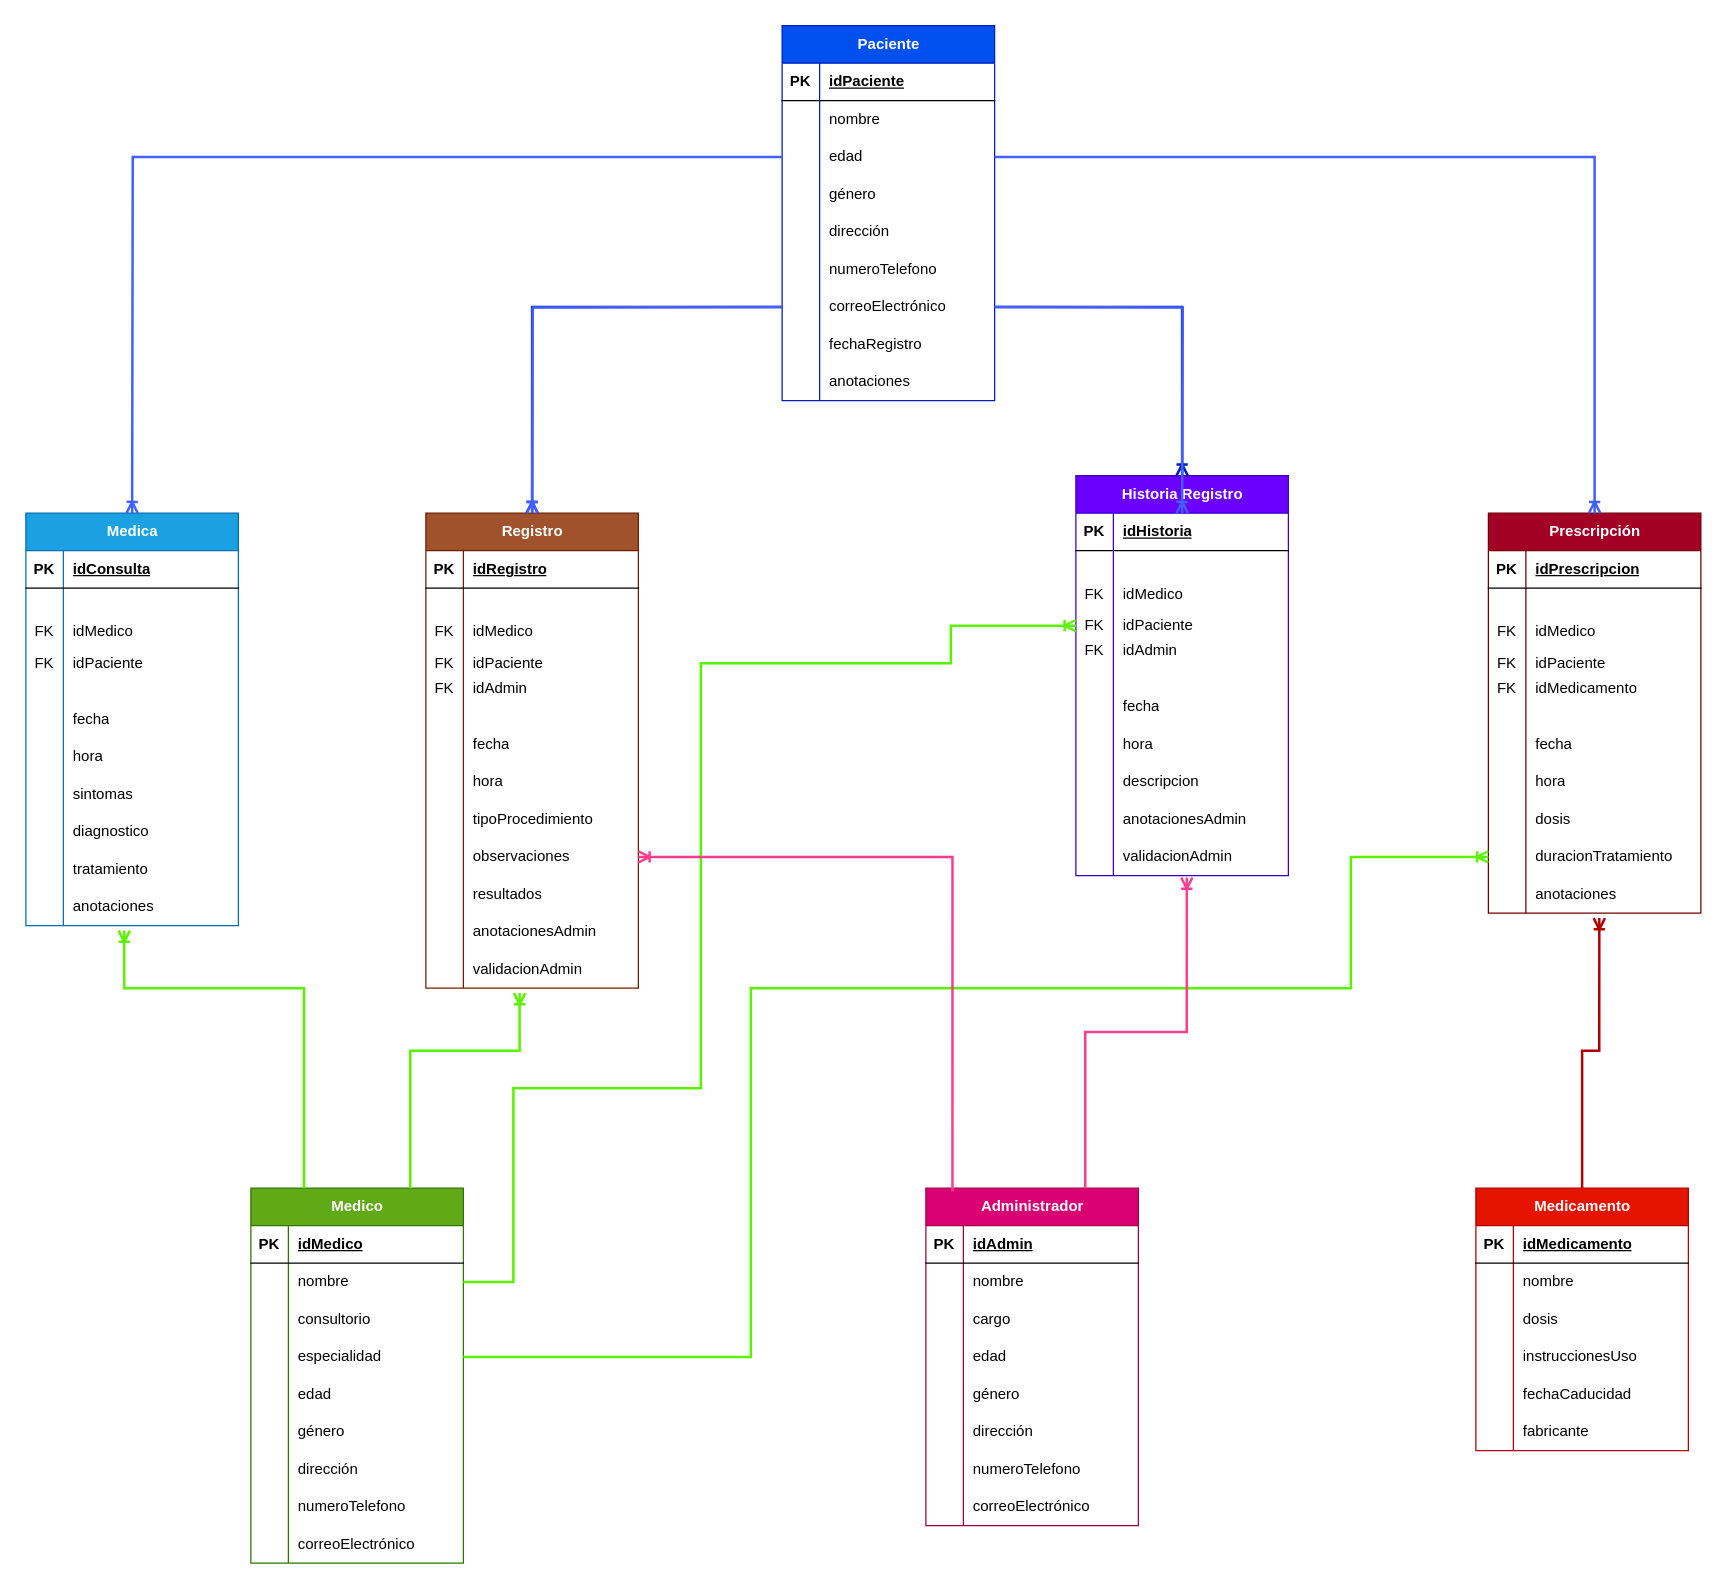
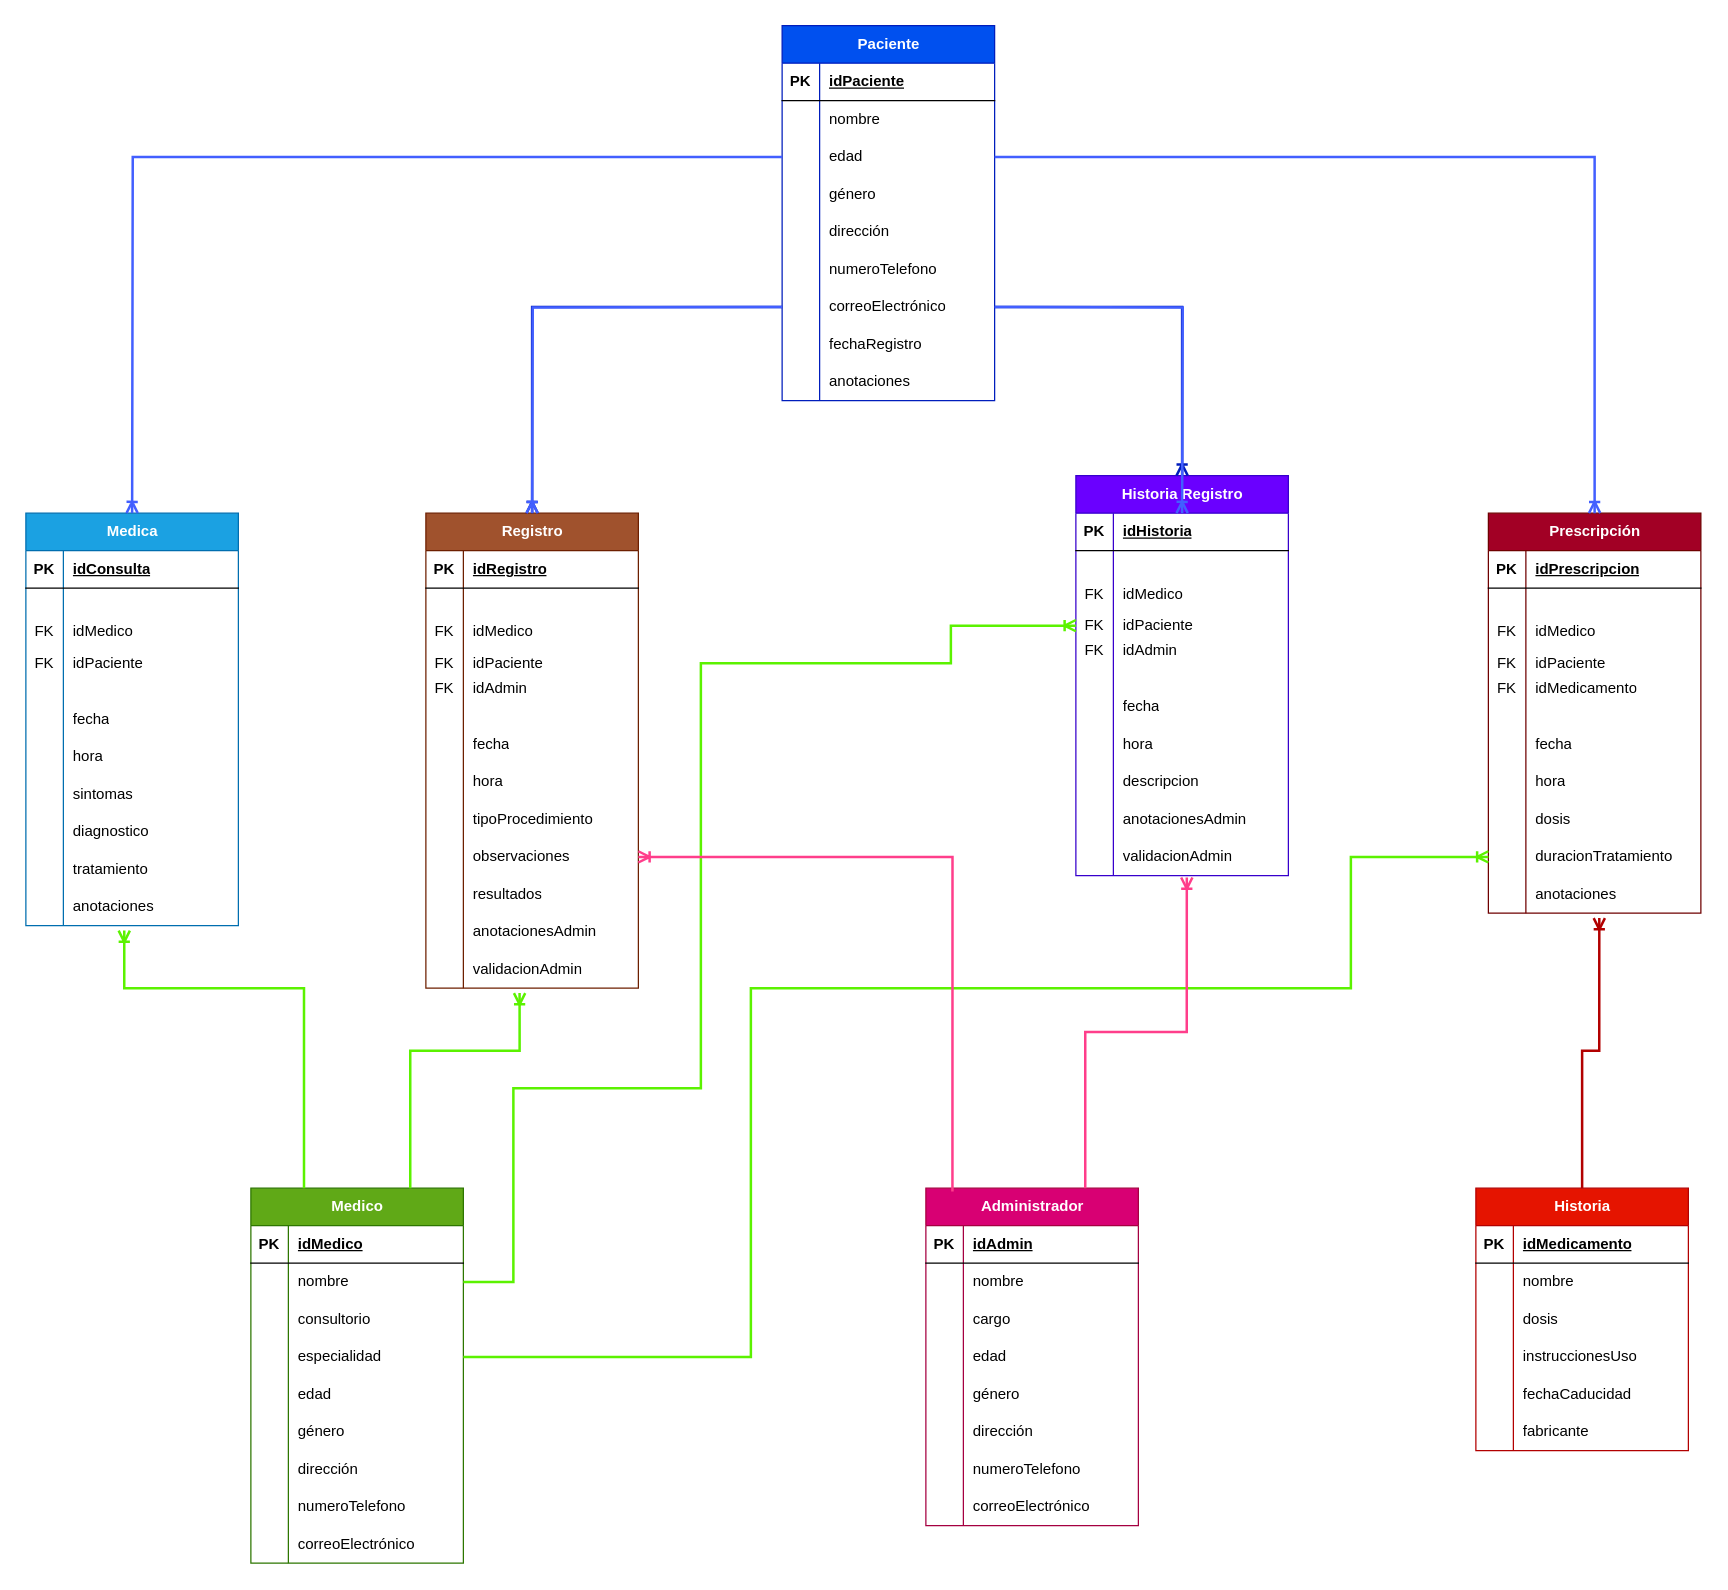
node "Medicamento": label "Medicamento" -> "Historia"
